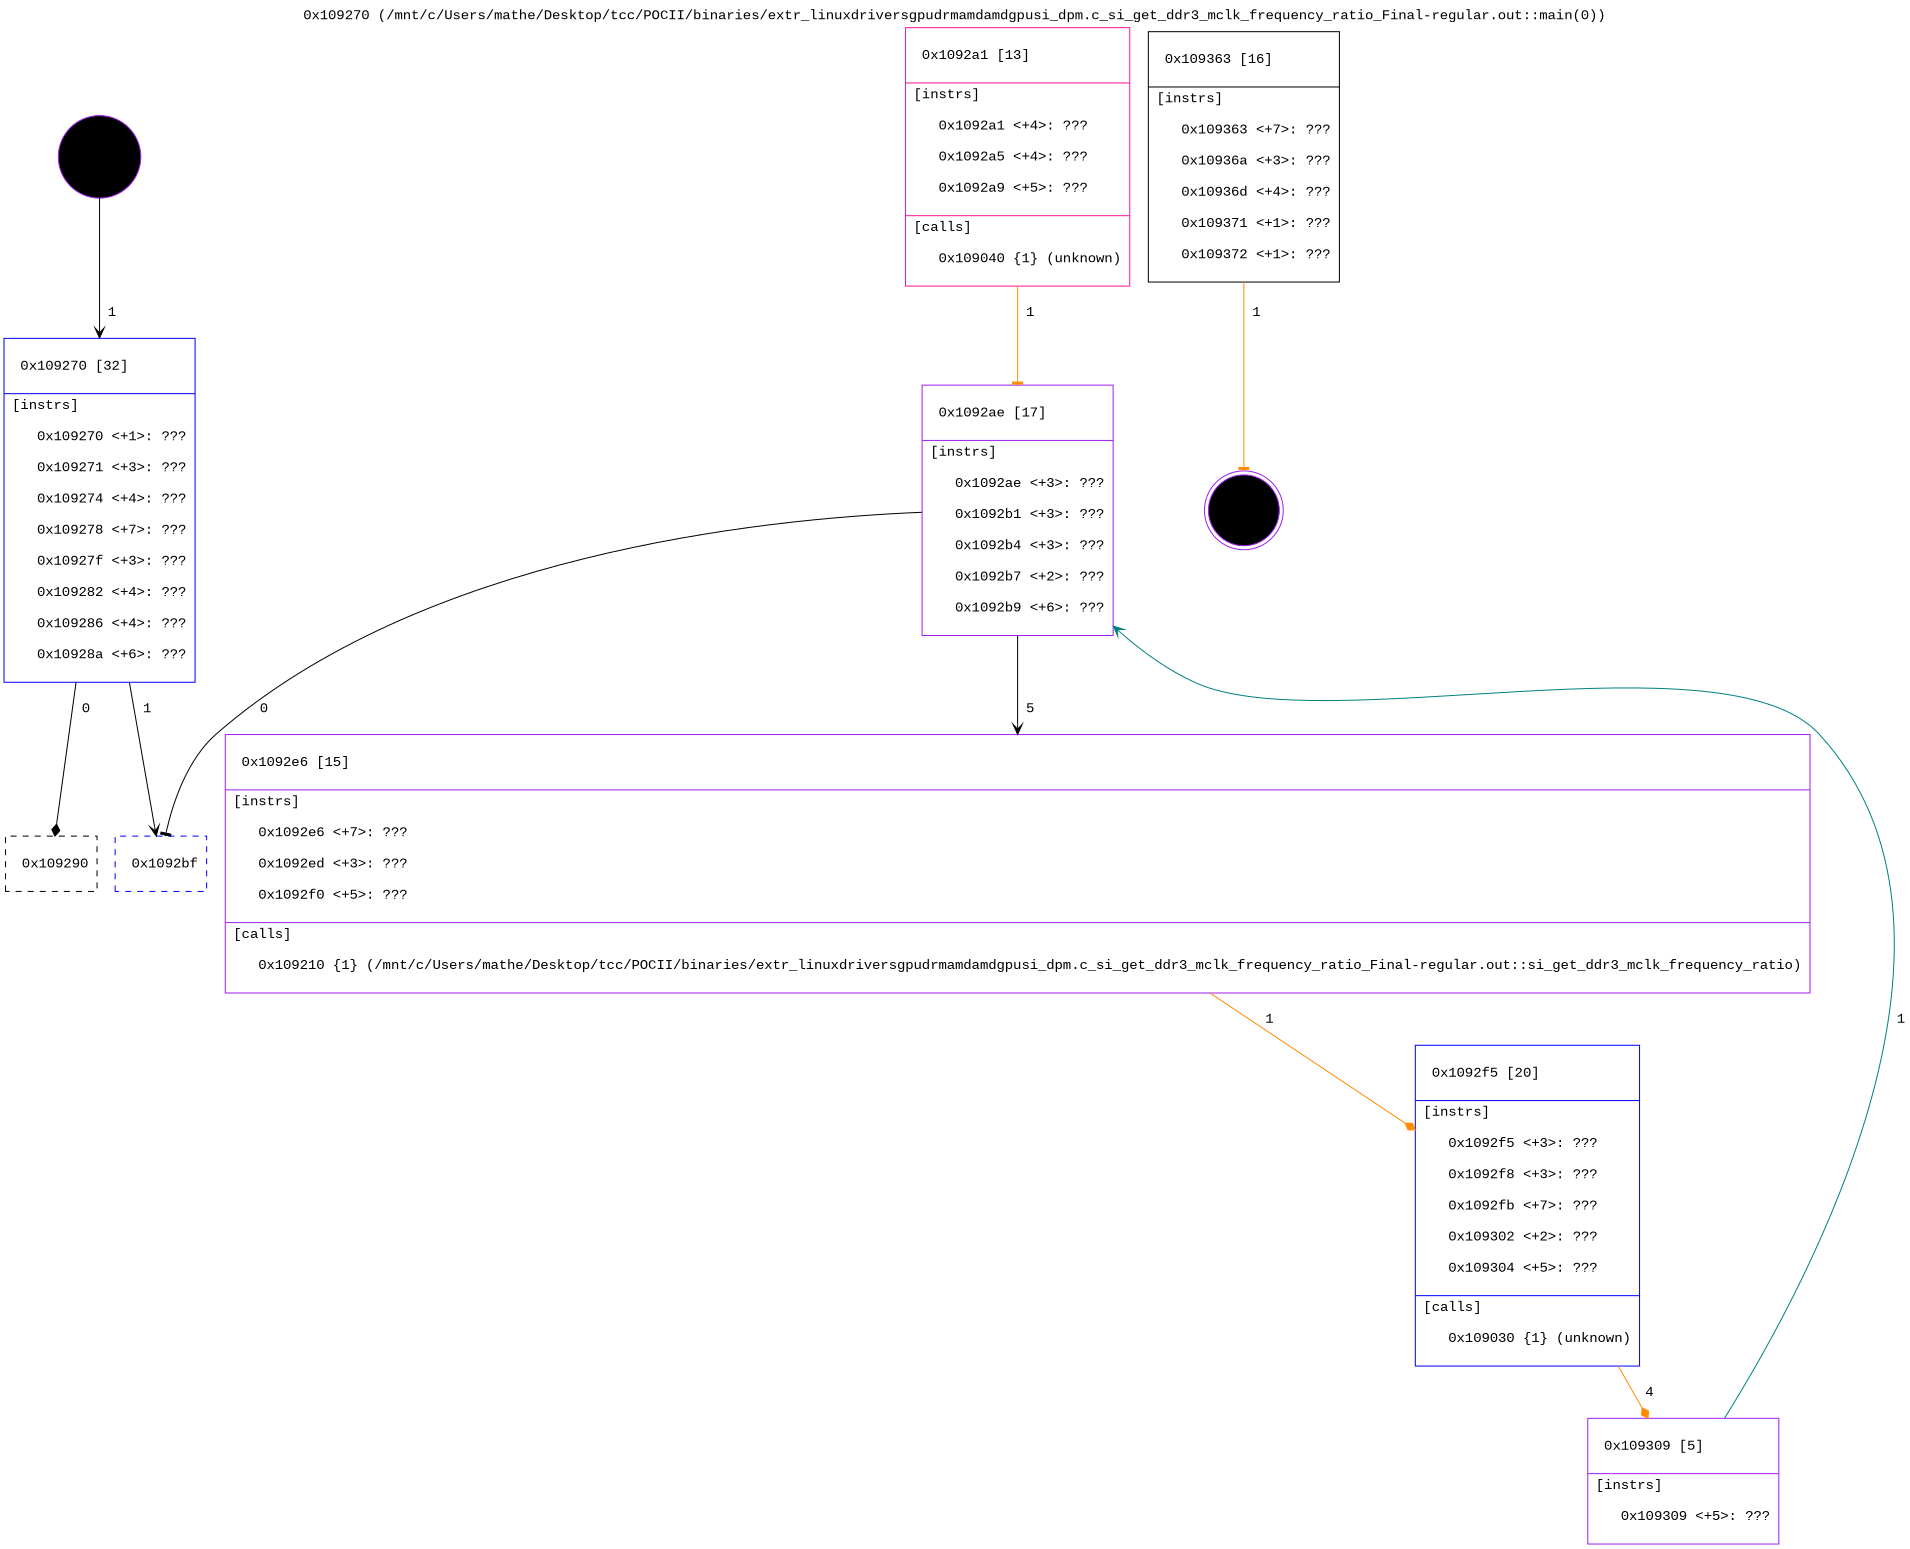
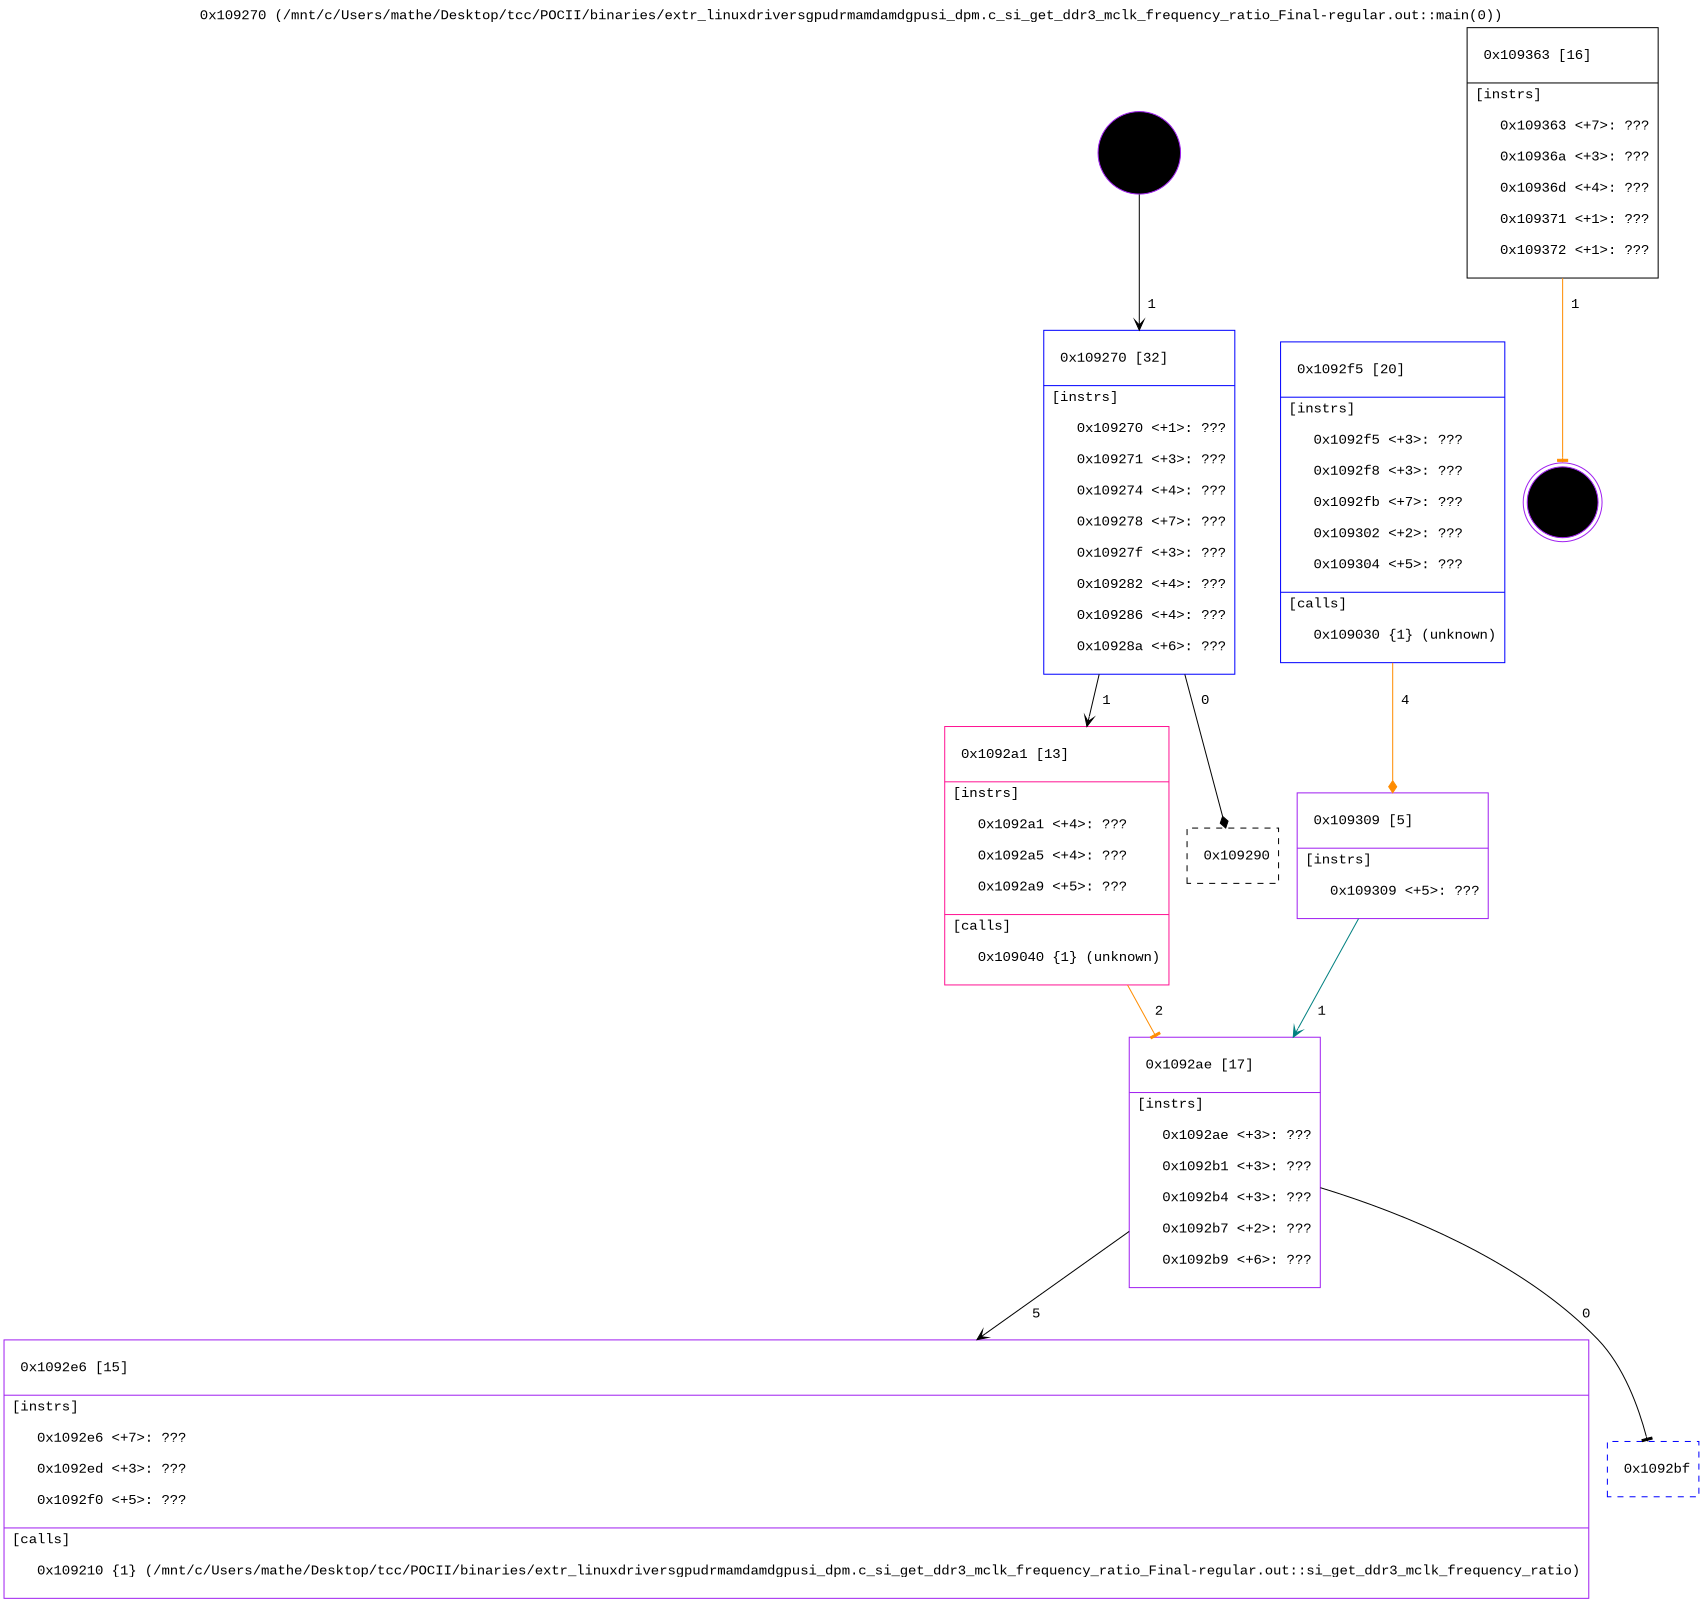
edge "0x1092a1 [13]" -> "0x1092ae [17]": label " 1" -> " 2"
edge "0x109270 [32]" -> "0x1092bf": now "0x109270 [32]" -> "0x1092a1 [13]"
edge "0x1092e6 [15]" -> "0x1092f5 [20]": removed, label "1"
